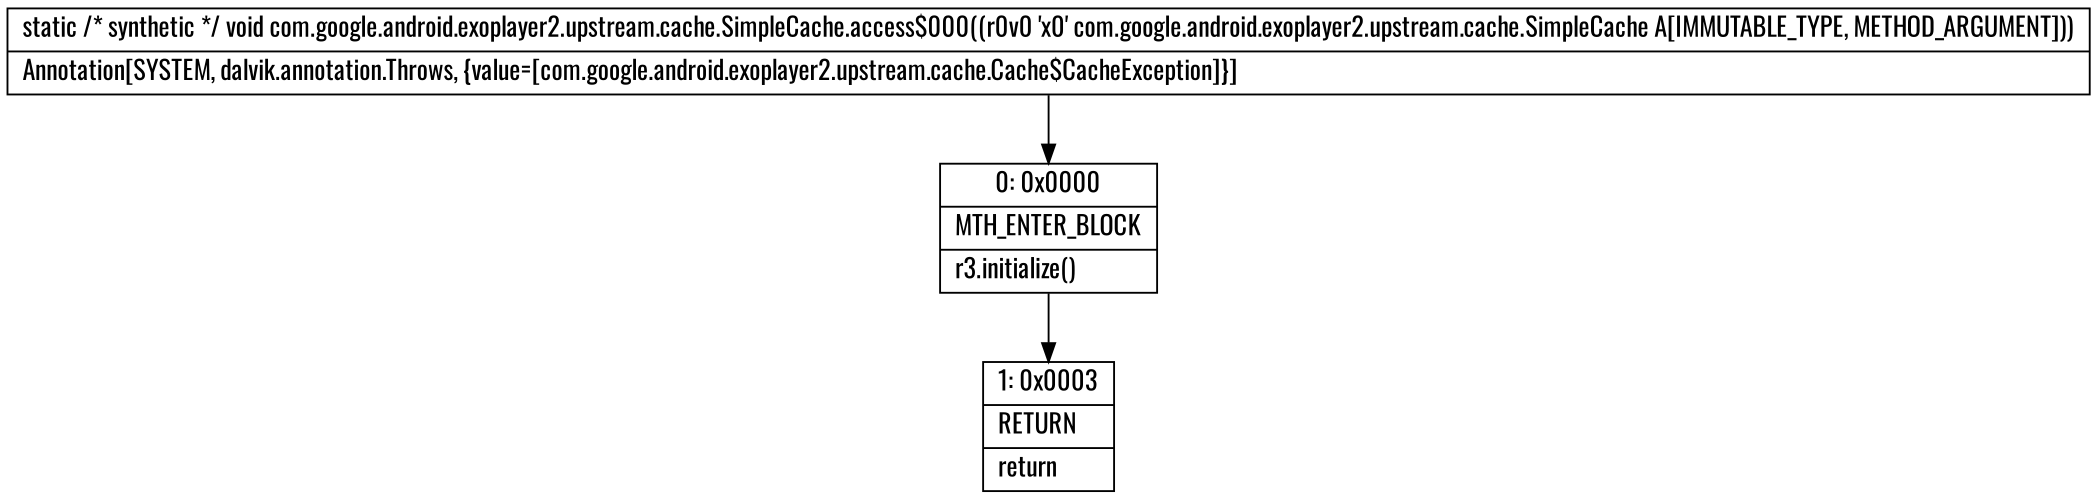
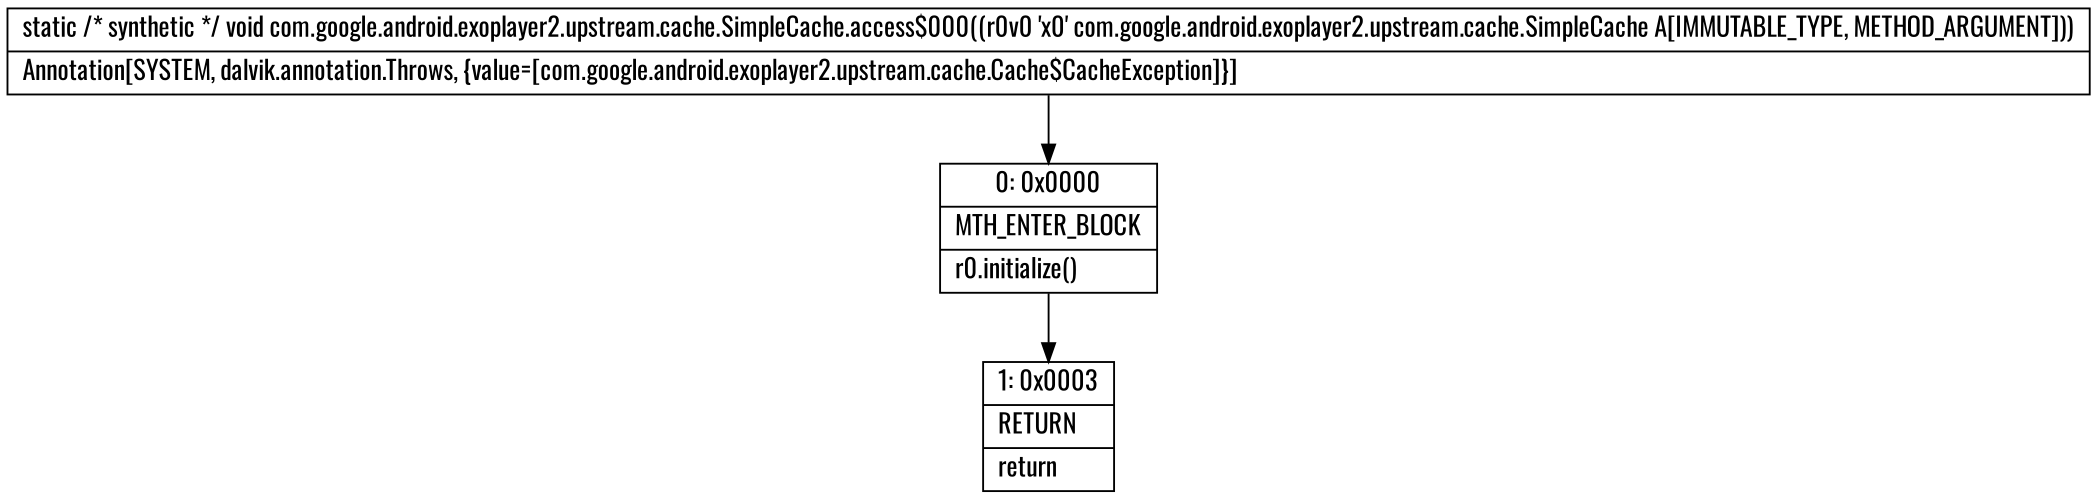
node "0: 0x0000": text "r3.initialize()" -> "r0.initialize()"
